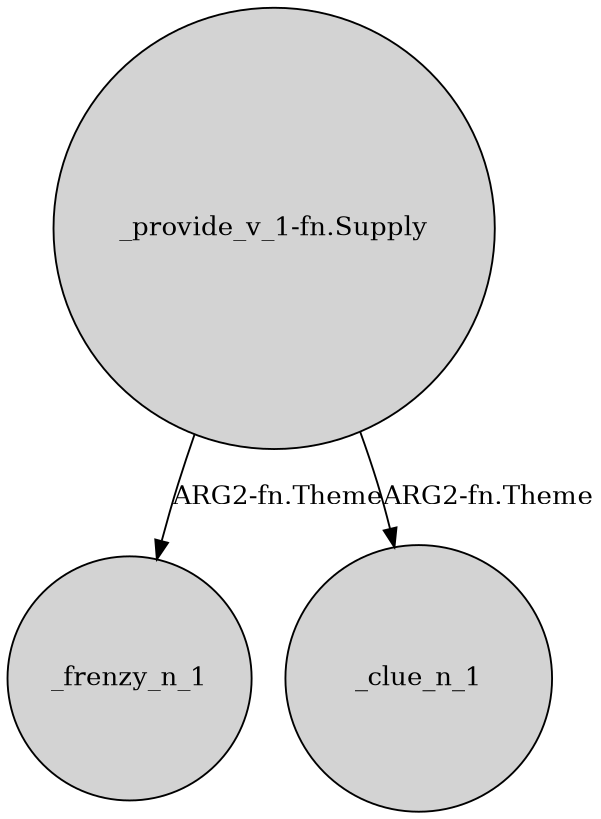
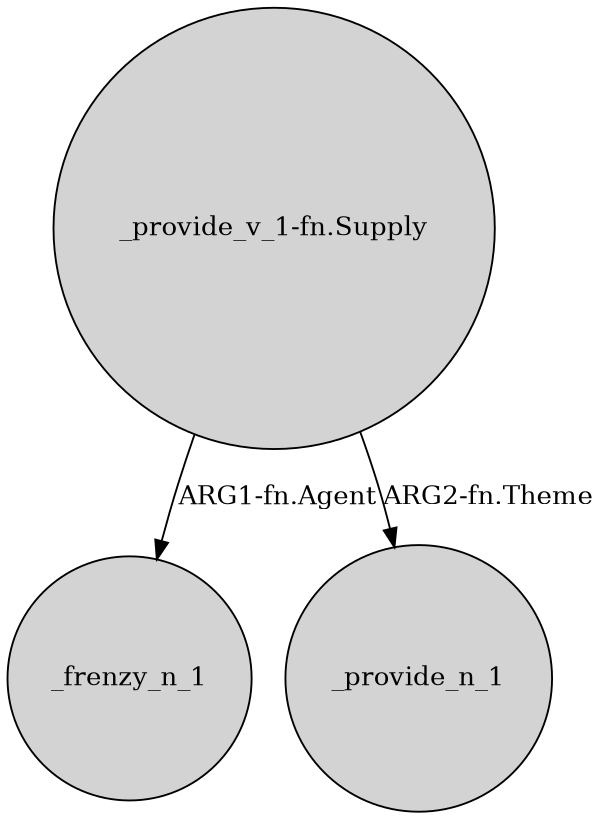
edge "_provide_v_1-fn.Supply" -> "_frenzy_n_1": label "ARG2-fn.Theme" -> "ARG1-fn.Agent"
node "_clue_n_1": label "_clue_n_1" -> "_provide_n_1"
